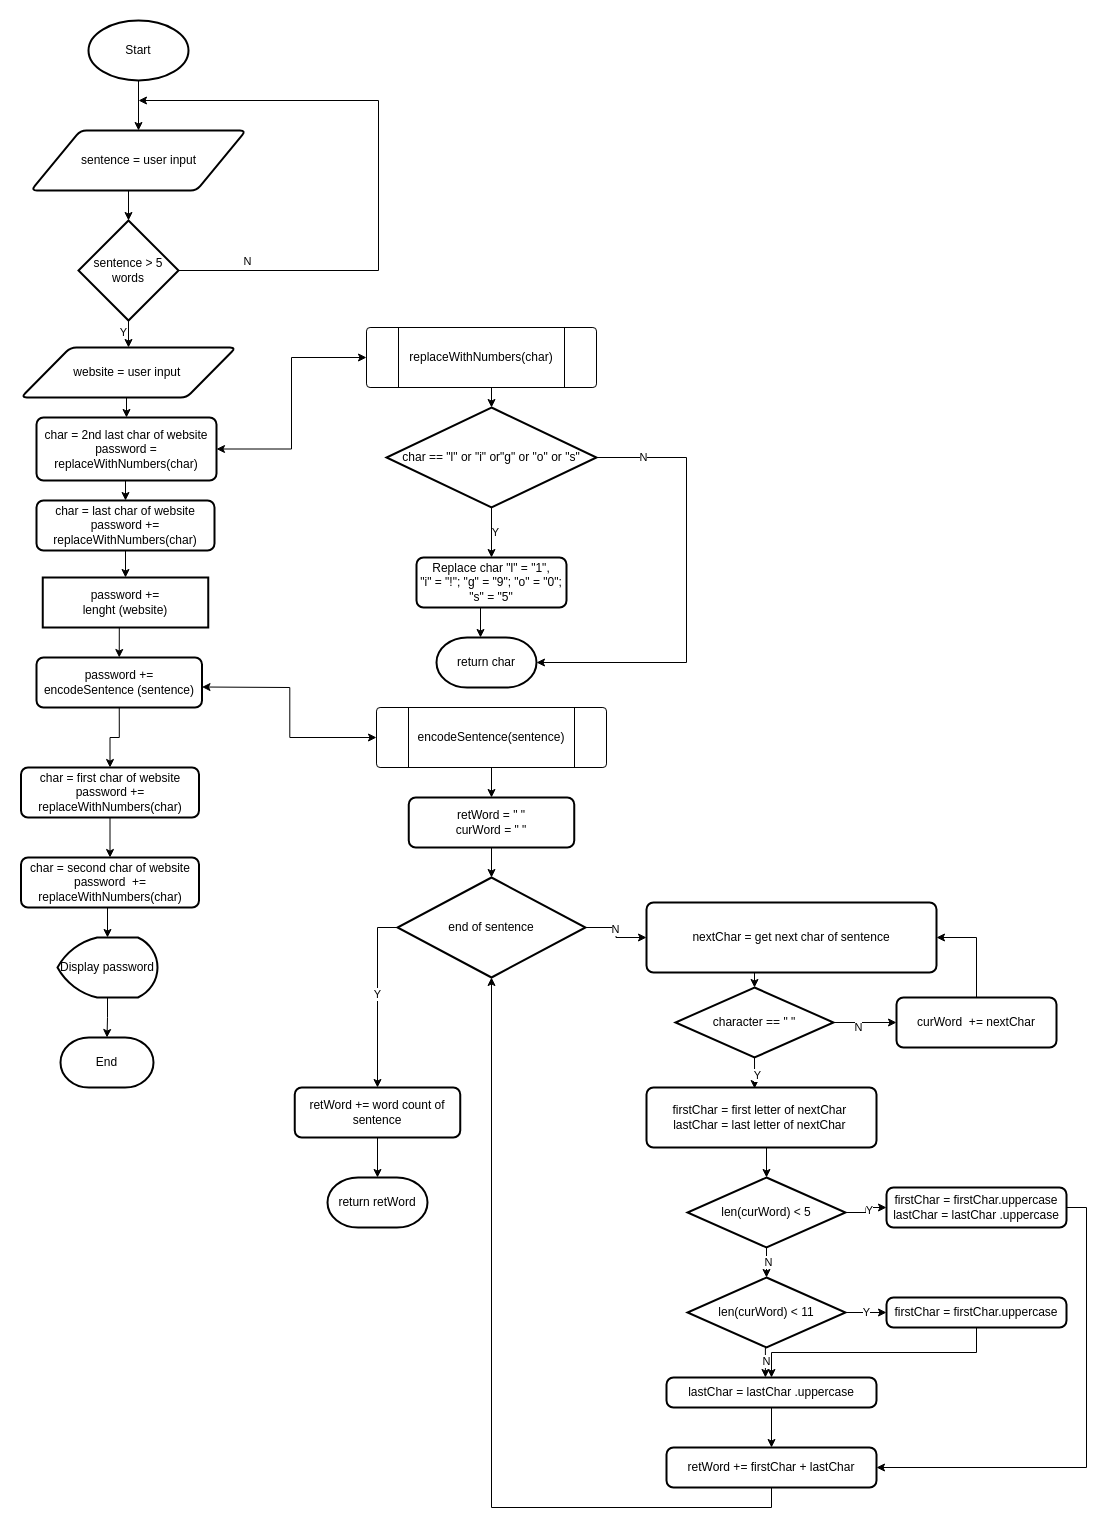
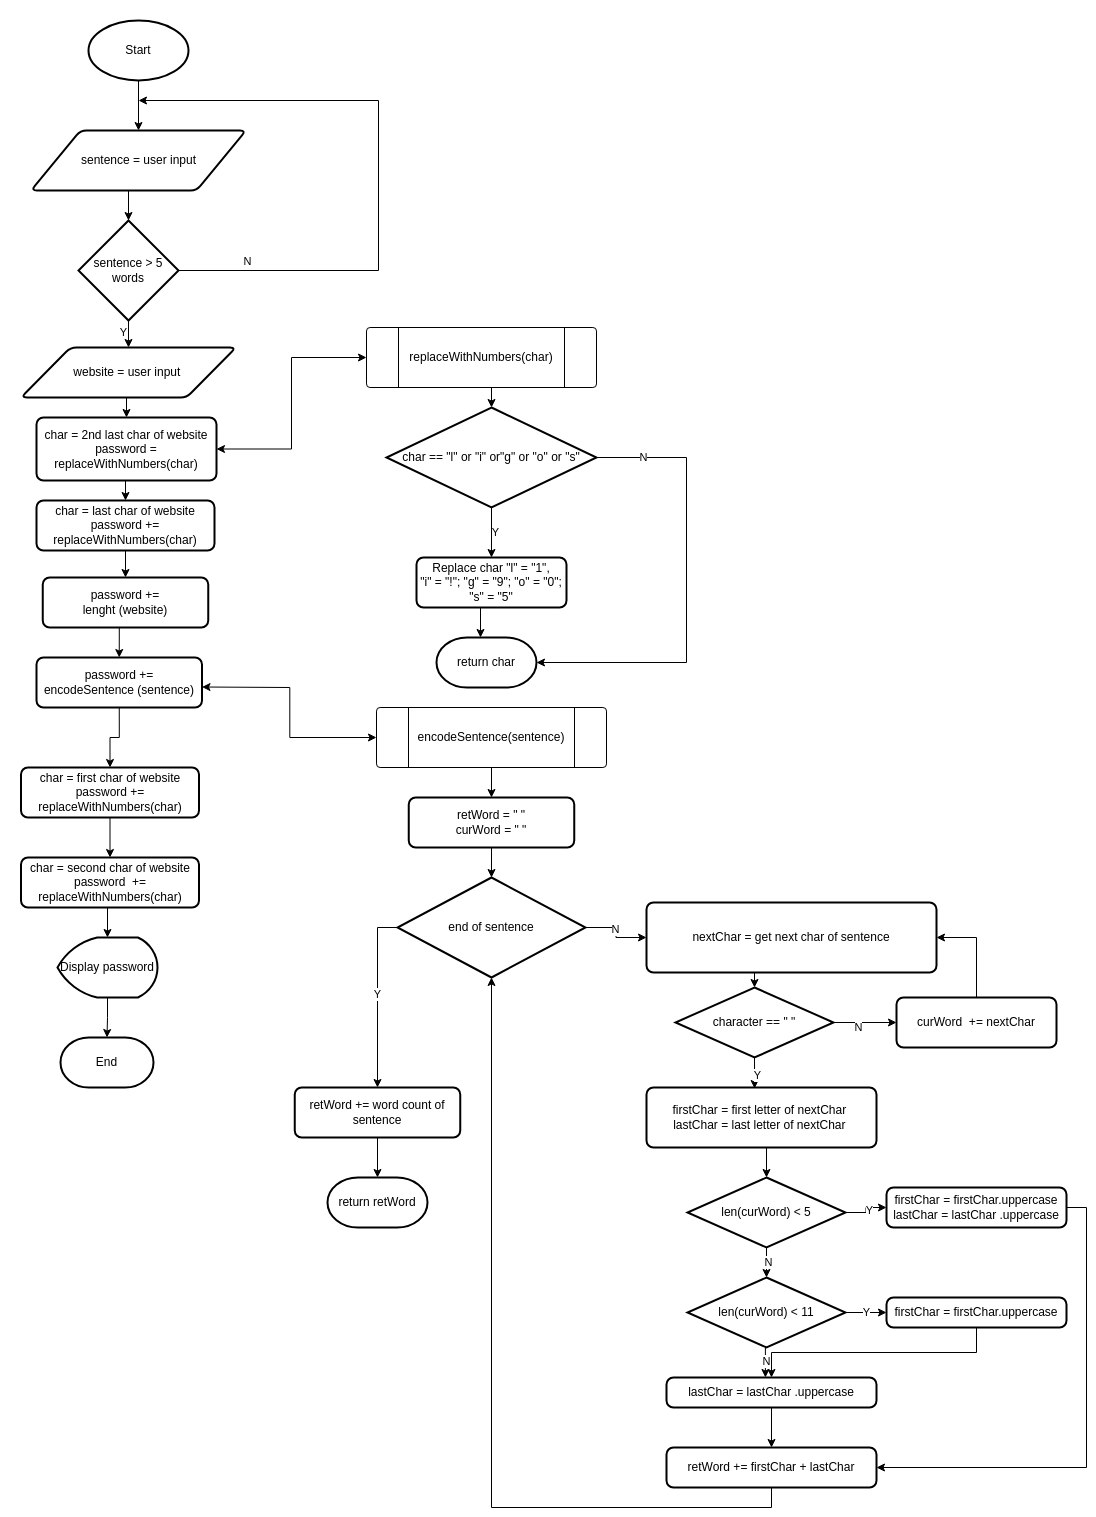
node "password += lenght (website)": shape rectangle -> rounded rectangle
